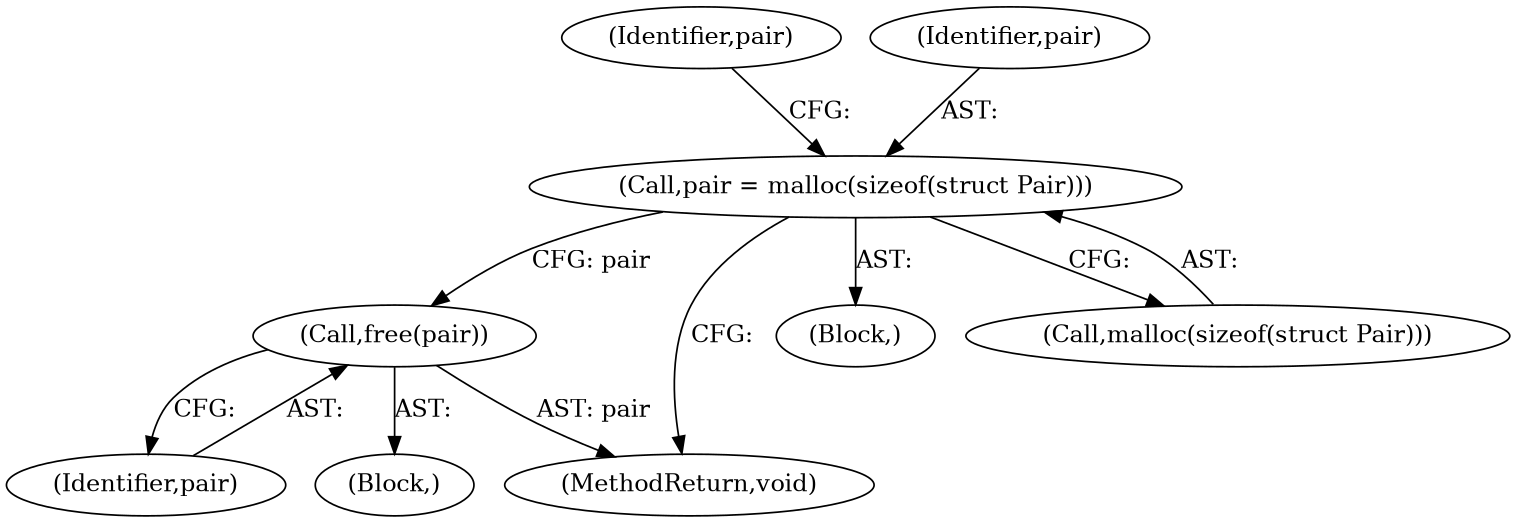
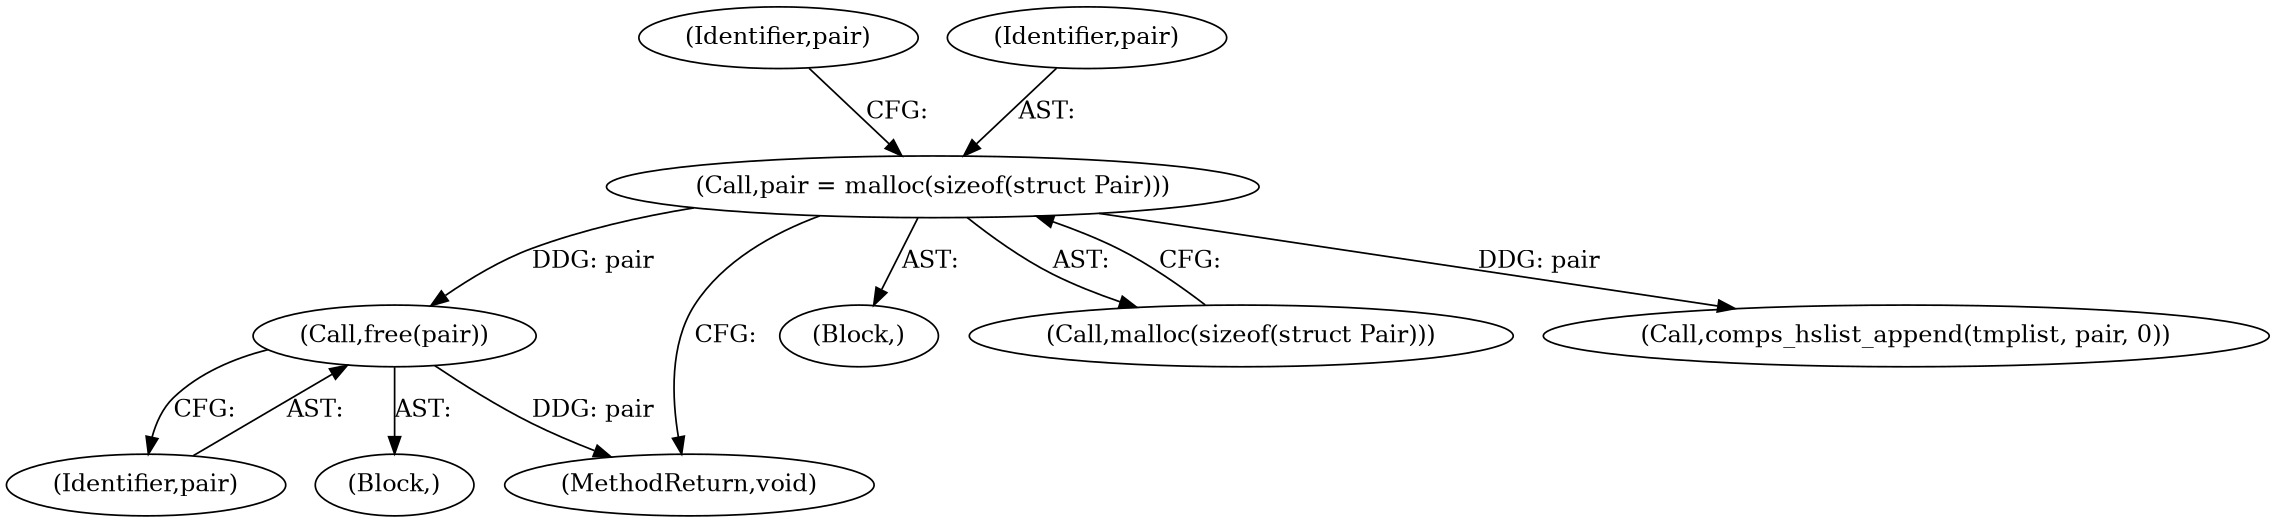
edge "(Call,pair = malloc(sizeof(struct Pair)))" -> "(Call,free(pair))": label "CFG: pair" -> "DDG: pair"
edge "(Call,pair = malloc(sizeof(struct Pair)))" -> "(Call,malloc(sizeof(struct Pair)))": label "CFG: " -> "AST: "
edge "(Call,malloc(sizeof(struct Pair)))" -> "(Call,pair = malloc(sizeof(struct Pair)))": label "AST: " -> "CFG: "
node "(Call,comps_hslist_append(tmplist, pair, 0))": added
edge "(Call,free(pair))" -> "(MethodReturn,void)": label "AST: pair" -> "DDG: pair"
